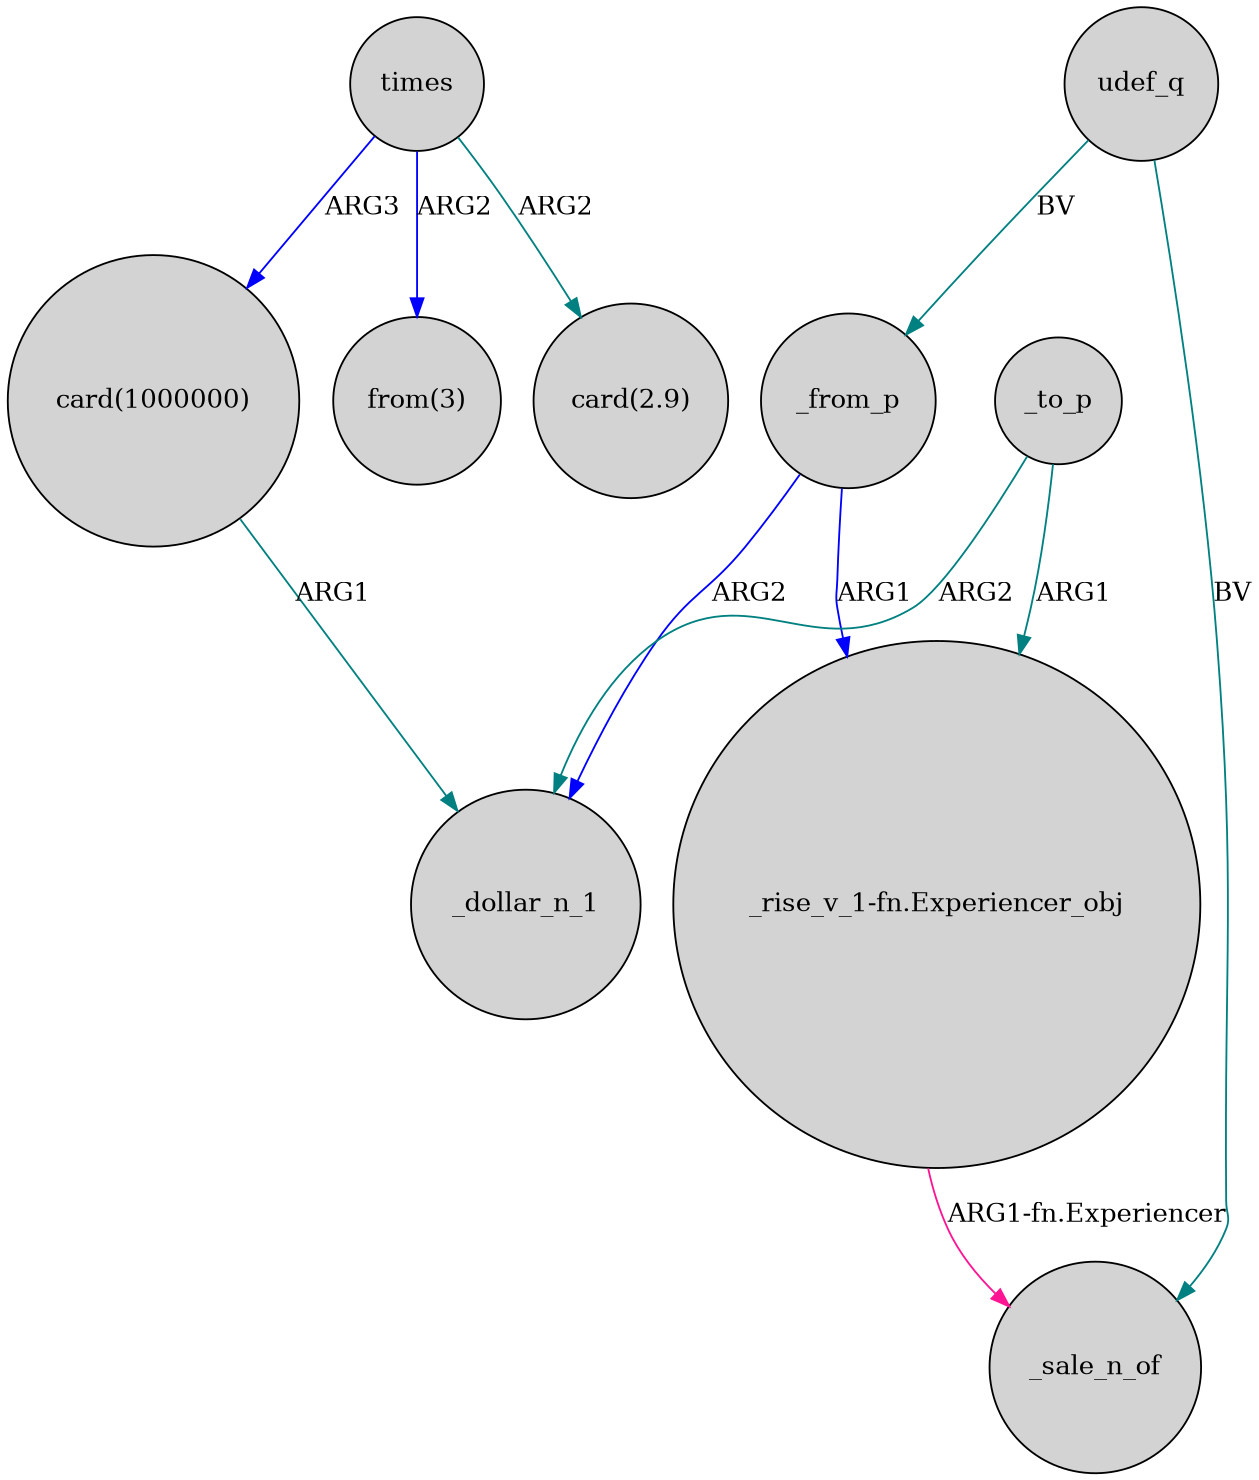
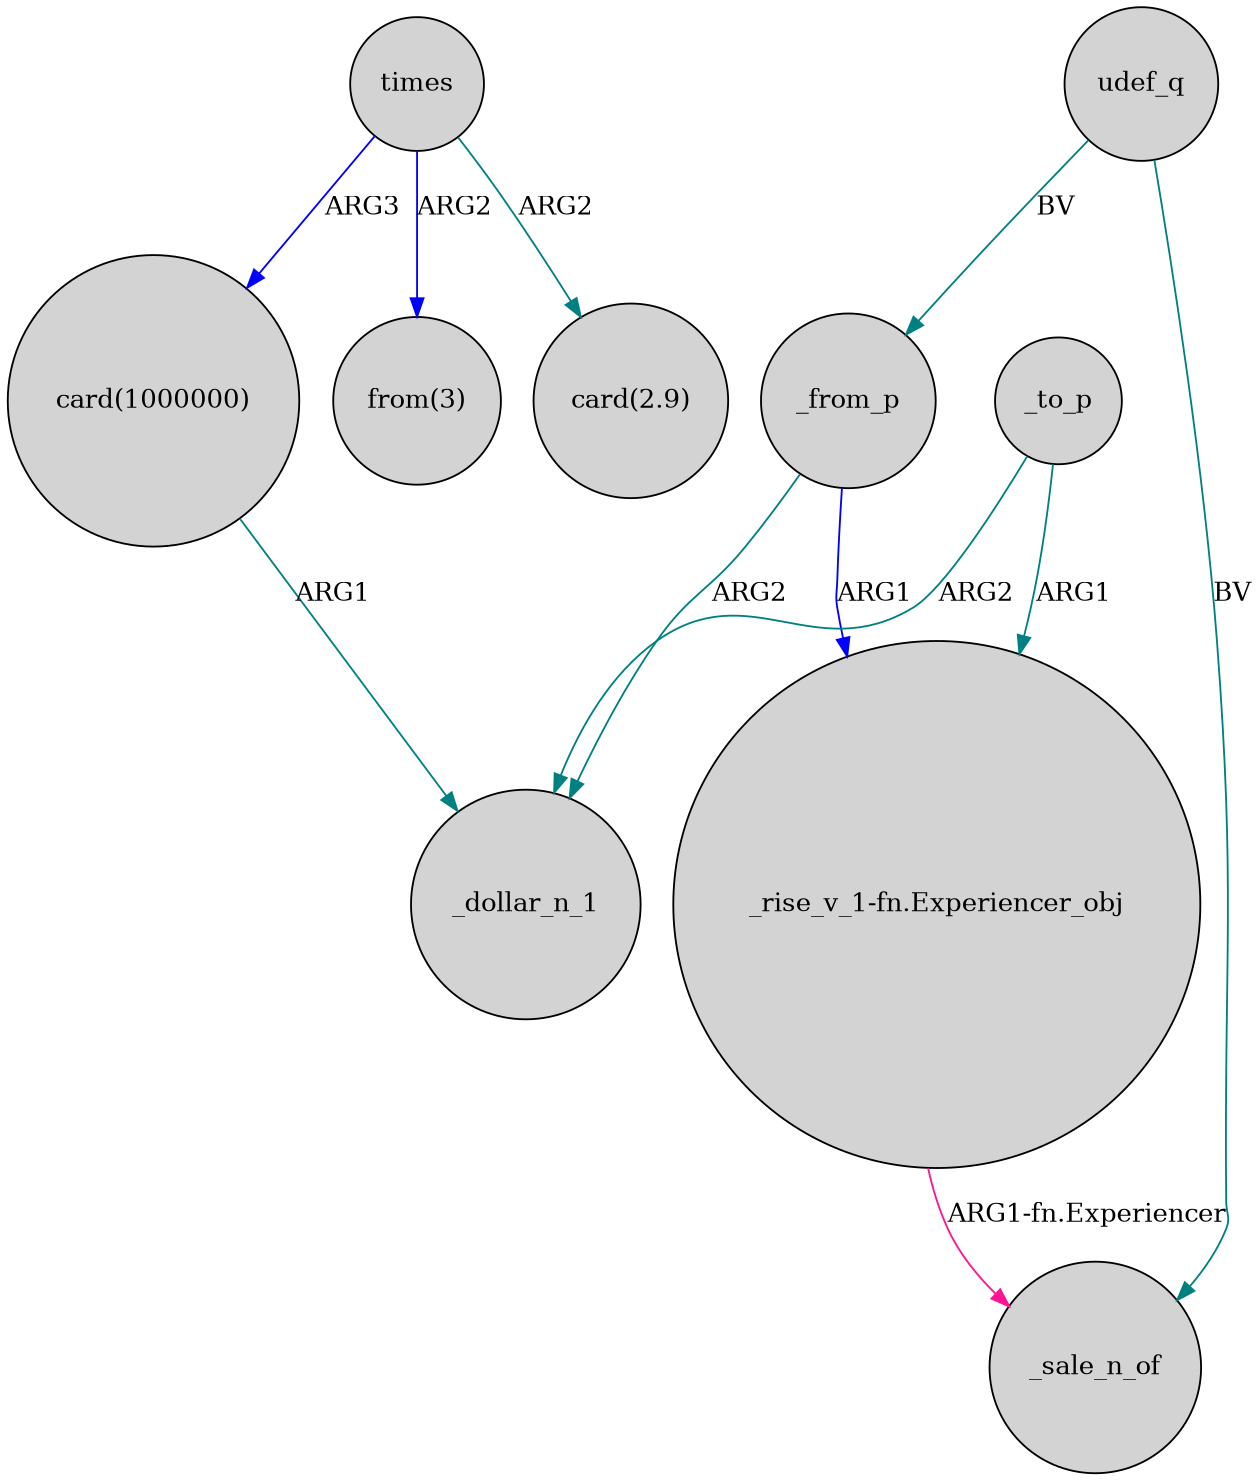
edge "_from_p" -> "_dollar_n_1": color blue -> teal
